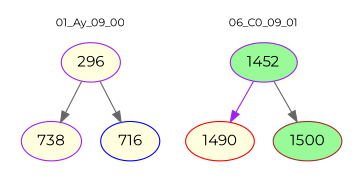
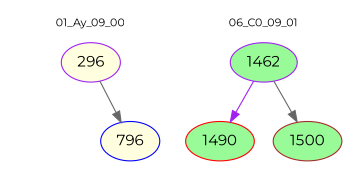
node "1452": label "1452" -> "1462"
node "738": removed
node "716": label "716" -> "796"
node "1490": fillcolor lightyellow -> palegreen
